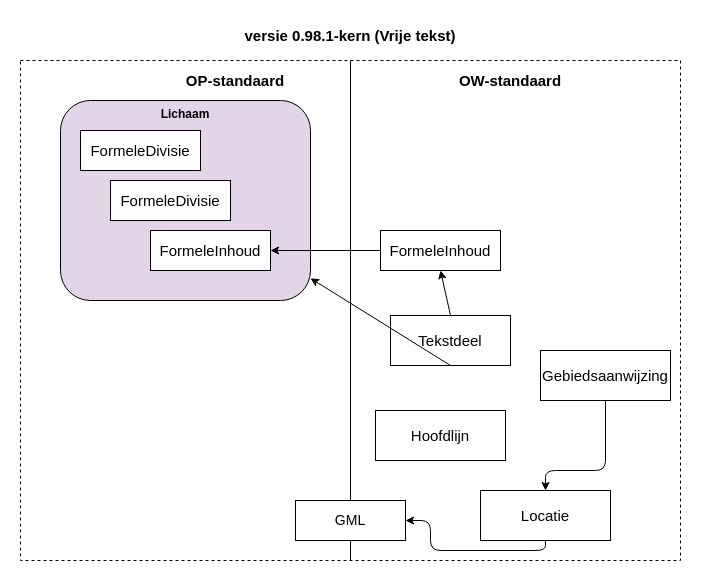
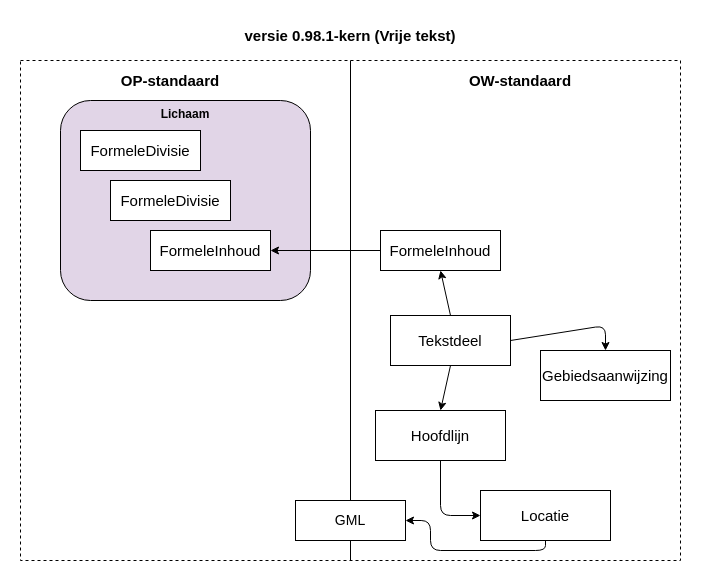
node "OP-standaard": moved (236, 81) -> (171, 81)
node "OW-standaard": moved (511, 81) -> (521, 81)
edge "Tekstdeel" -> "Lichaam": now "Tekstdeel" -> "Hoofdlijn"
edge "Tekstdeel" -> "Gebiedsaanwijzing": added
edge "Gebiedsaanwijzing" -> "Locatie": removed
edge "Hoofdlijn" -> "Locatie": added
